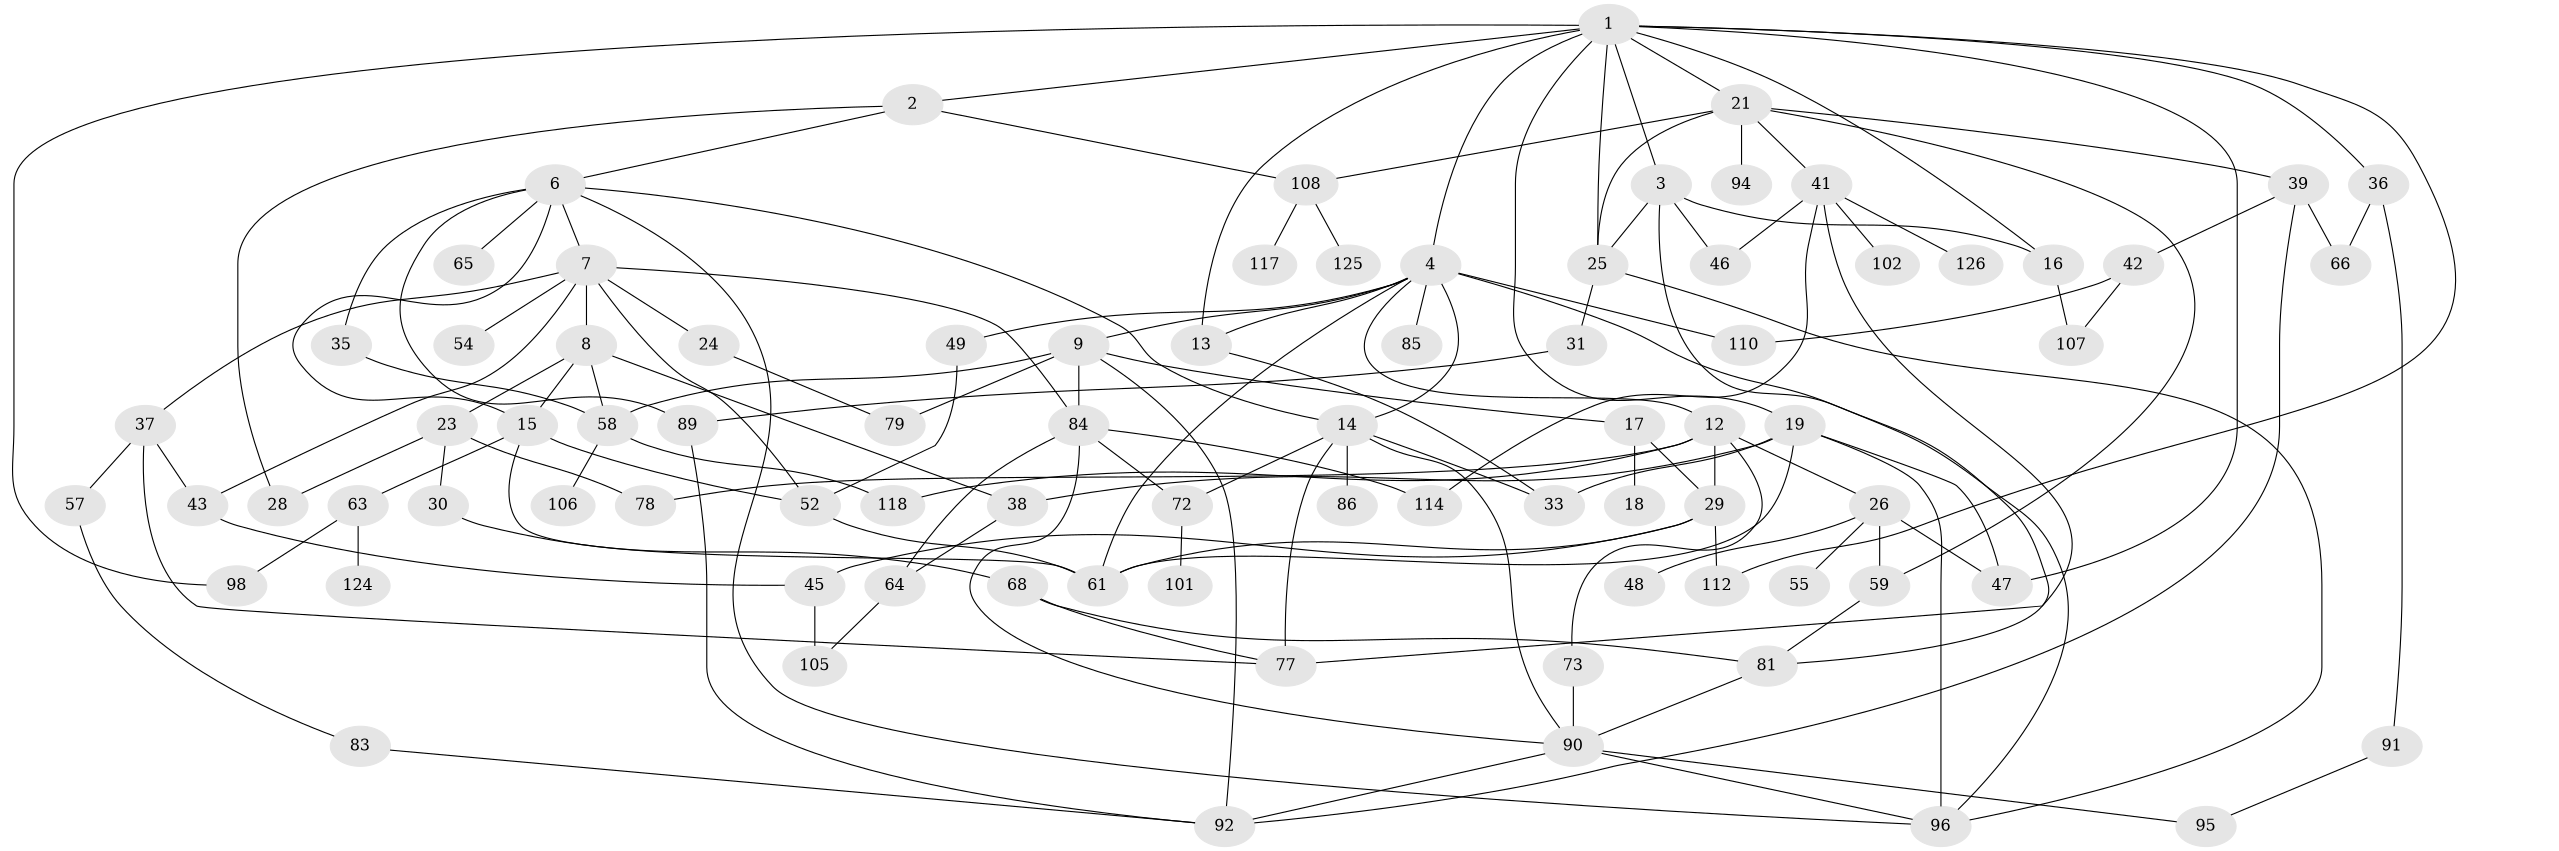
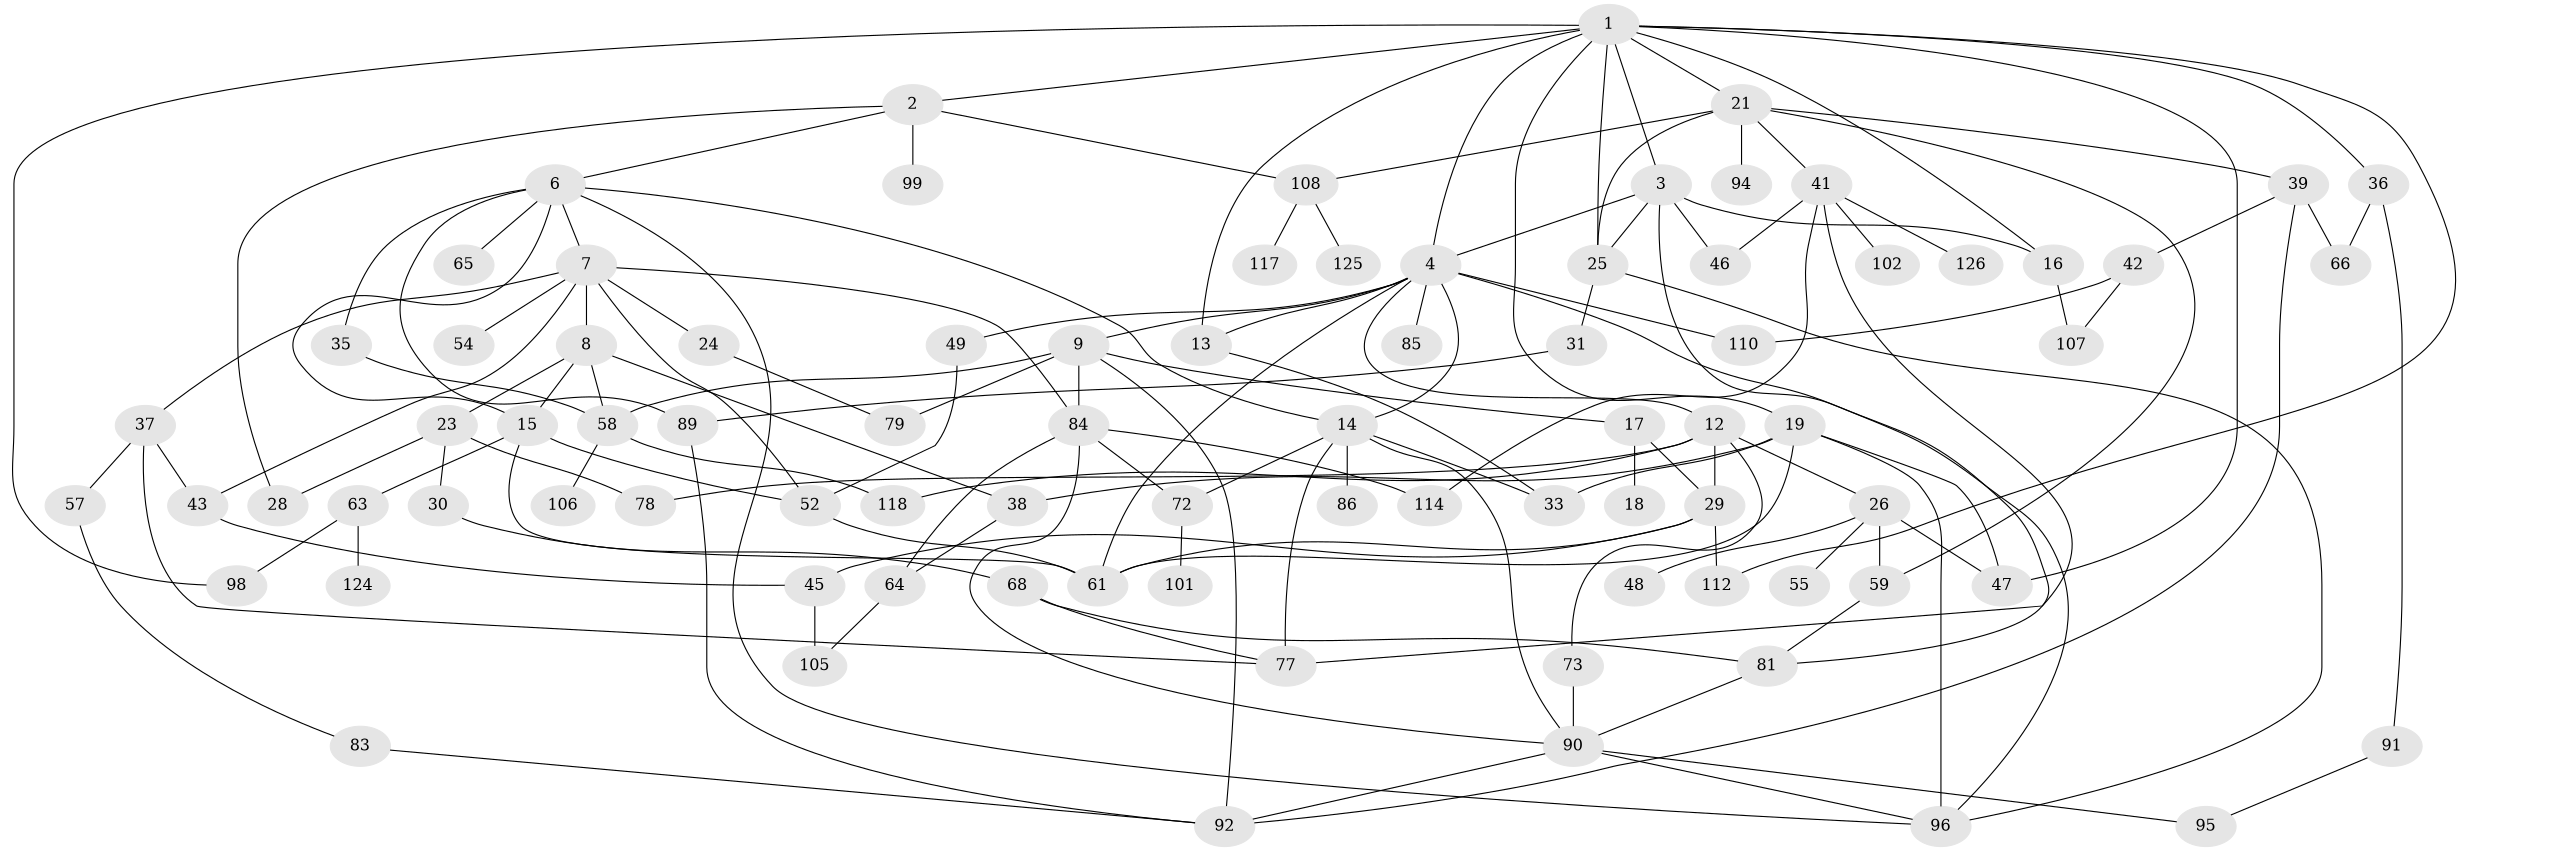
node "99": added
edge "3" -- "4": added
